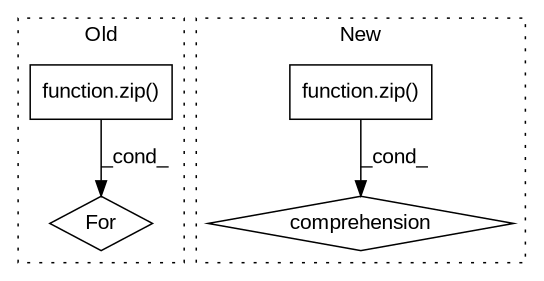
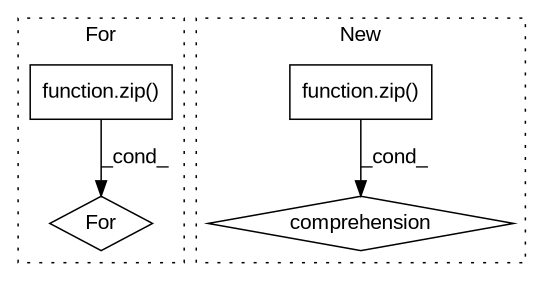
cluster "Old": label "Old" -> "For"
